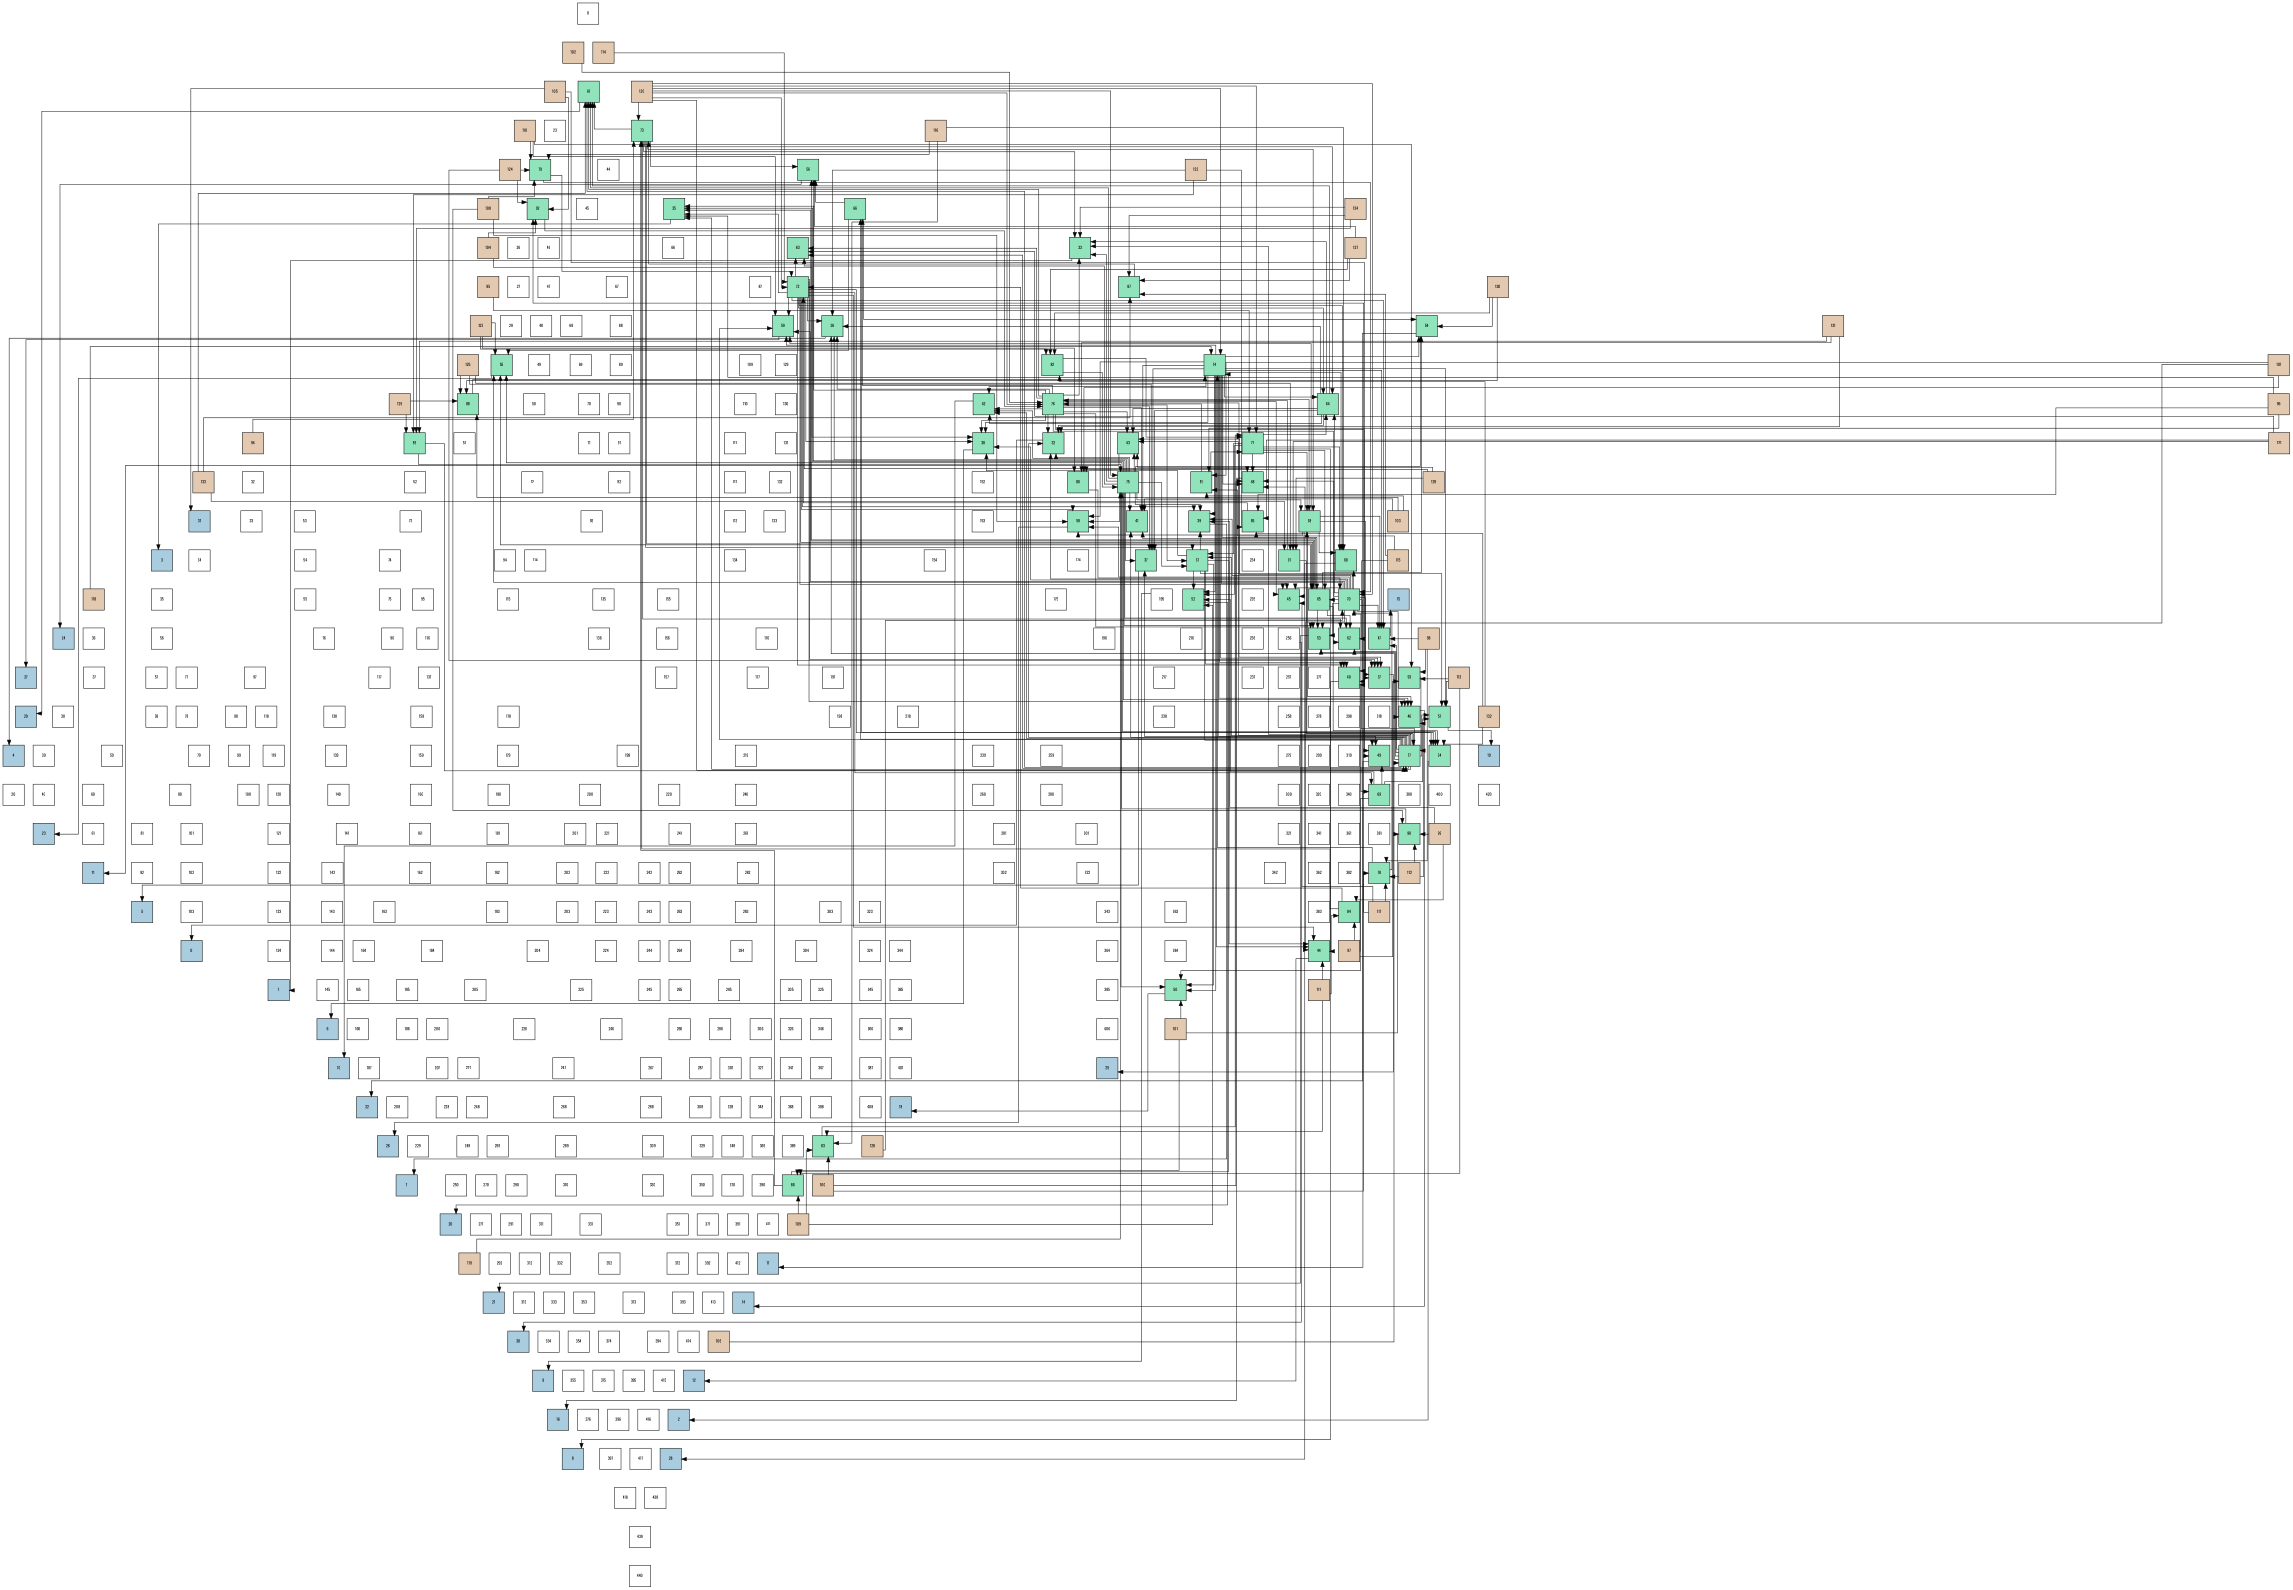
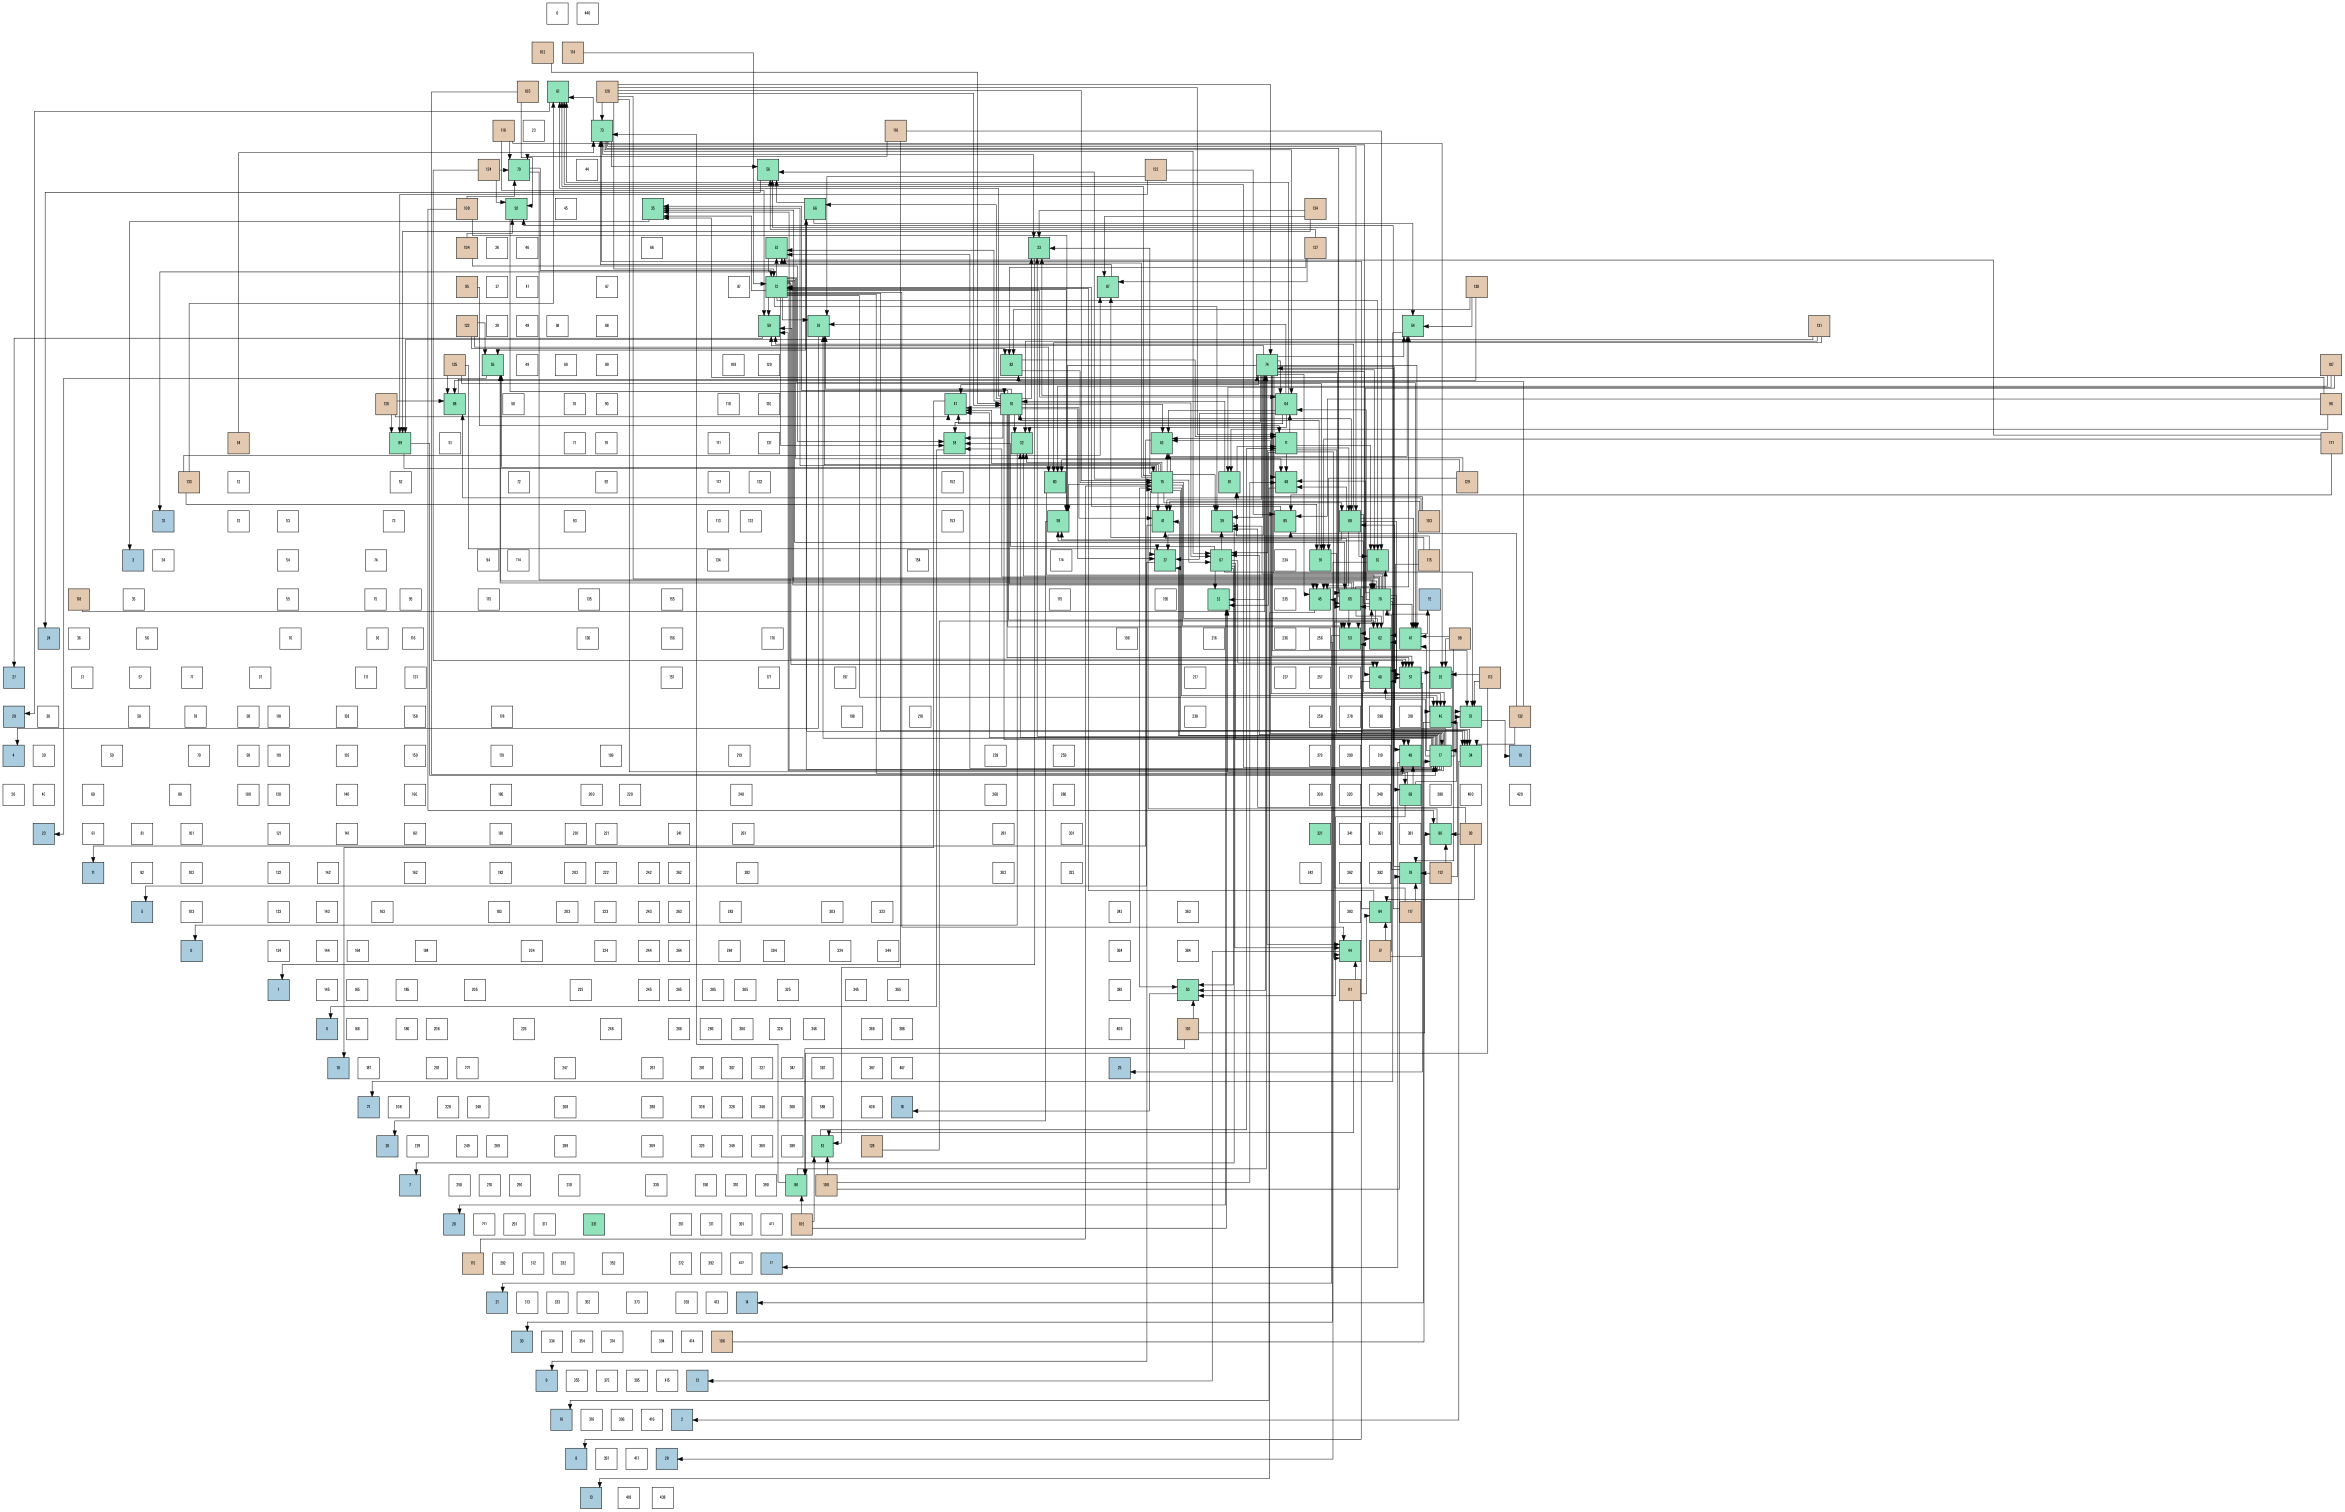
edge "105" -> "31": now "63" -> "31"
edge "126" -> "42": added
node "321": fillcolor #ffffff -> #91e3bb
node "331": fillcolor #ffffff -> #91e3bb
edge "195" -> "9": now "41" -> "9"
node "13": added
node "439": removed
